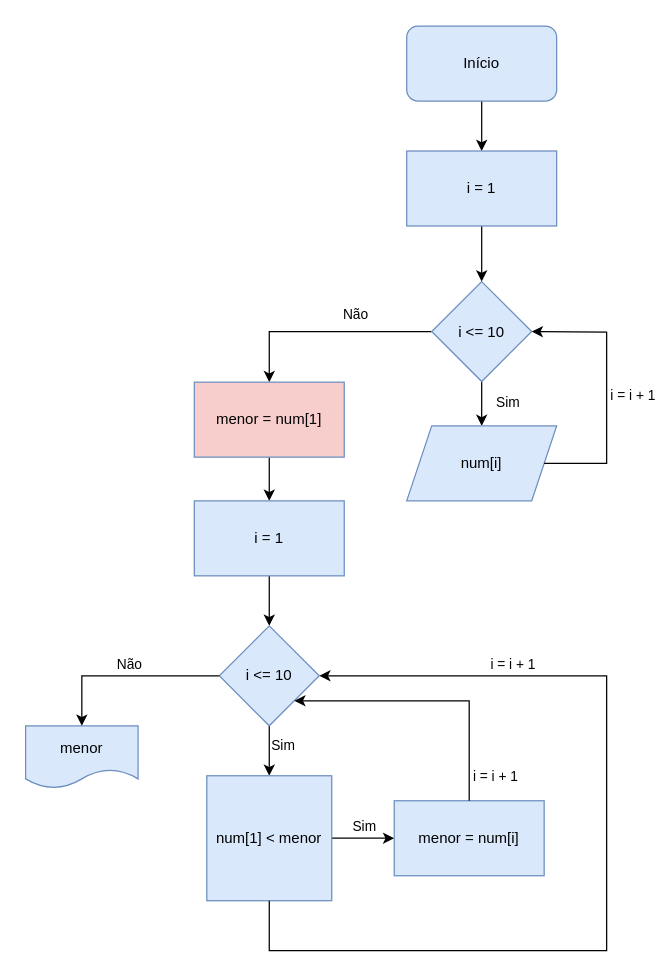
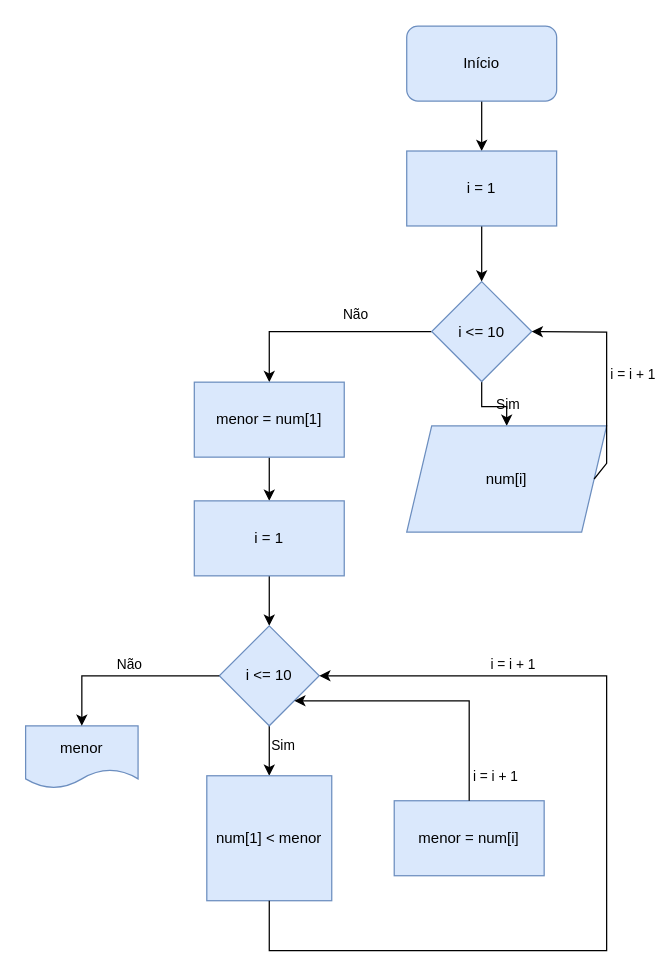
node "menor = num[1]": fillcolor #f8cecc -> #dae8fc
node "num[i]": size 150x75 -> 200x106
edge "num[1] < menor" -> "menor = num[i]": removed, label "Sim"
